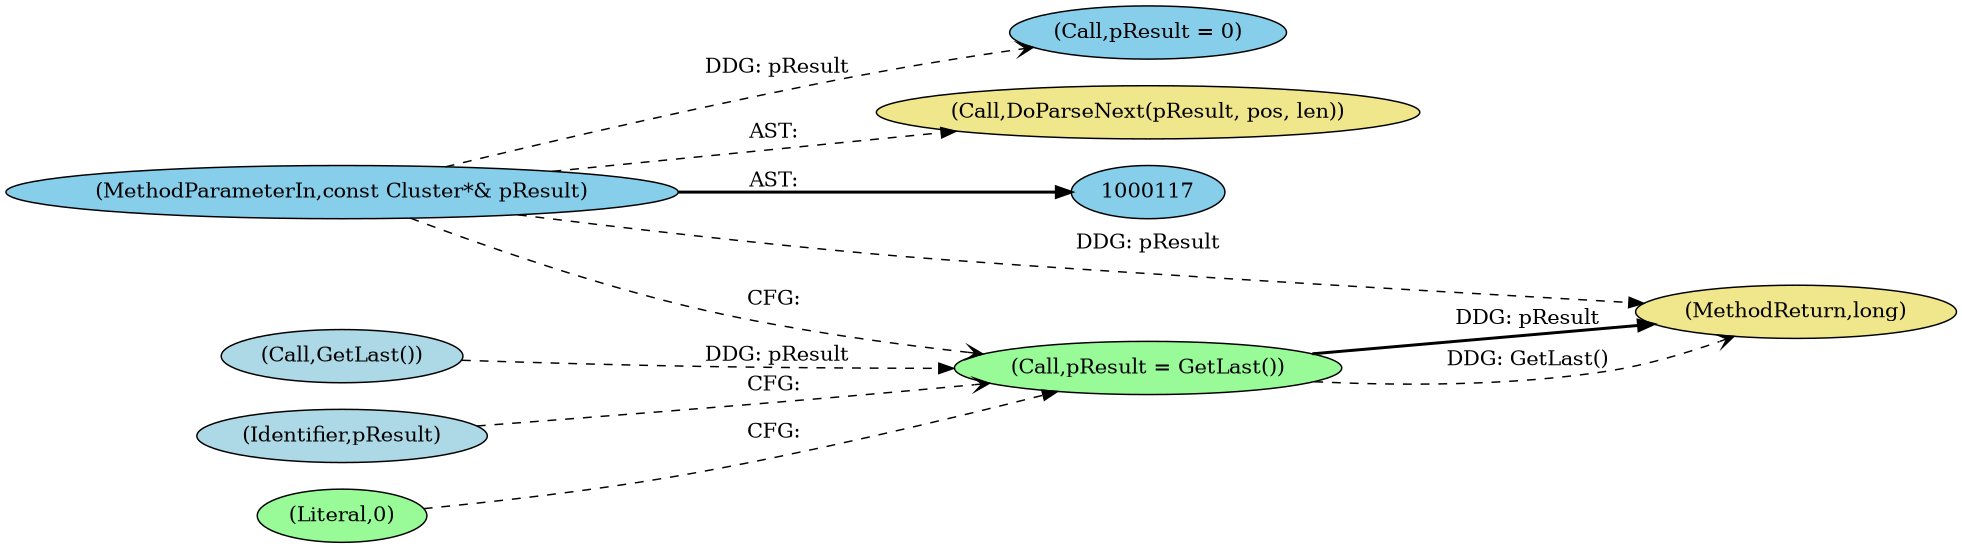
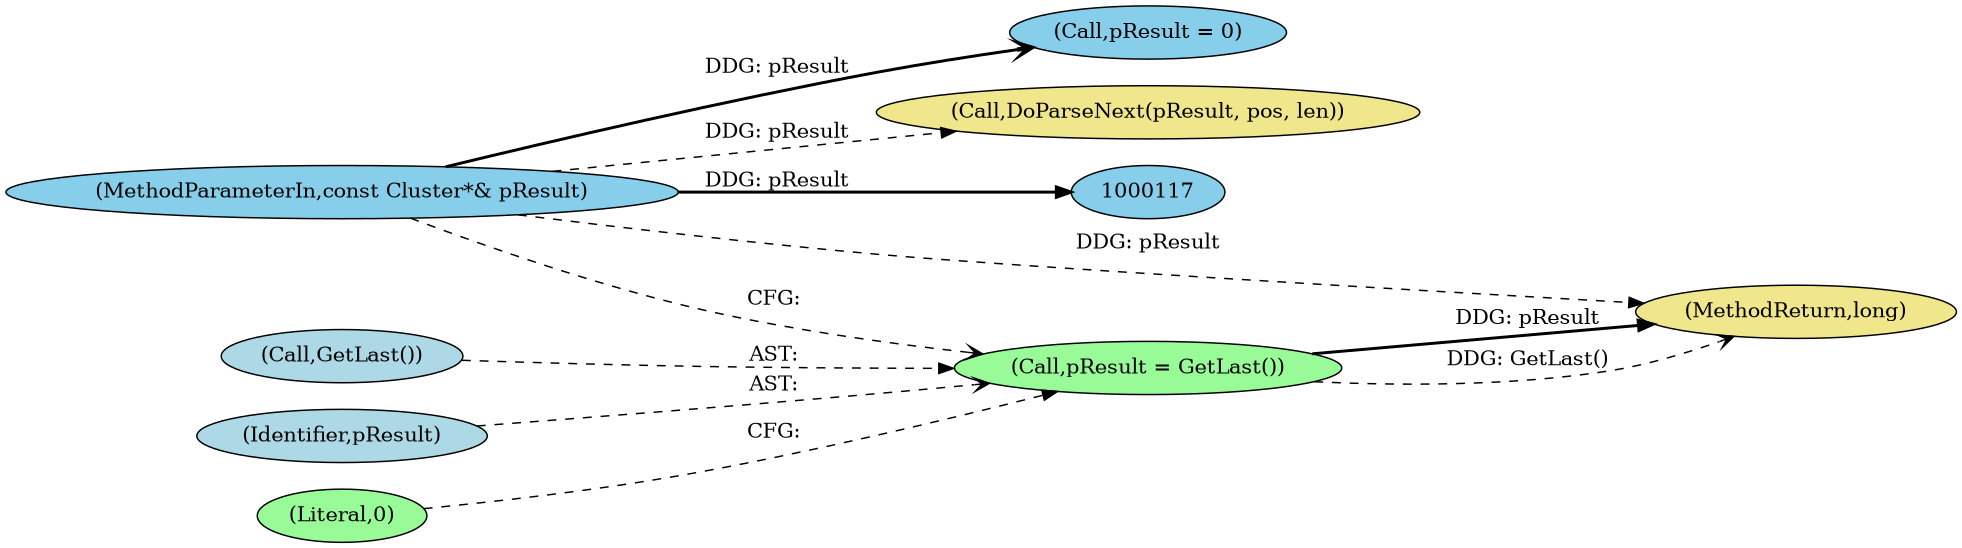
edge "(MethodParameterIn,const Cluster*& pResult)" -> "(Call,pResult = 0)": style dashed -> bold
edge "(MethodParameterIn,const Cluster*& pResult)" -> "(Call,DoParseNext(pResult, pos, len))": label "AST: " -> "DDG: pResult"
edge "(MethodParameterIn,const Cluster*& pResult)" -> "1000117": label "AST: " -> "DDG: pResult"
edge "(Call,GetLast())" -> "(Call,pResult = GetLast())": label "DDG: pResult" -> "AST: "
edge "(Identifier,pResult)" -> "(Call,pResult = GetLast())": label "CFG: " -> "AST: "
